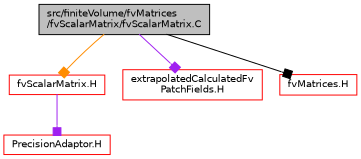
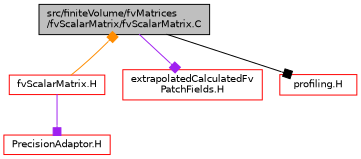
edge "src/finiteVolume/fvMatrices /fvScalarMatrix/fvScalarMatrix.C" -> "fvScalarMatrix.H": reversed
node "fvMatrices.H": label "fvMatrices.H" -> "profiling.H"
